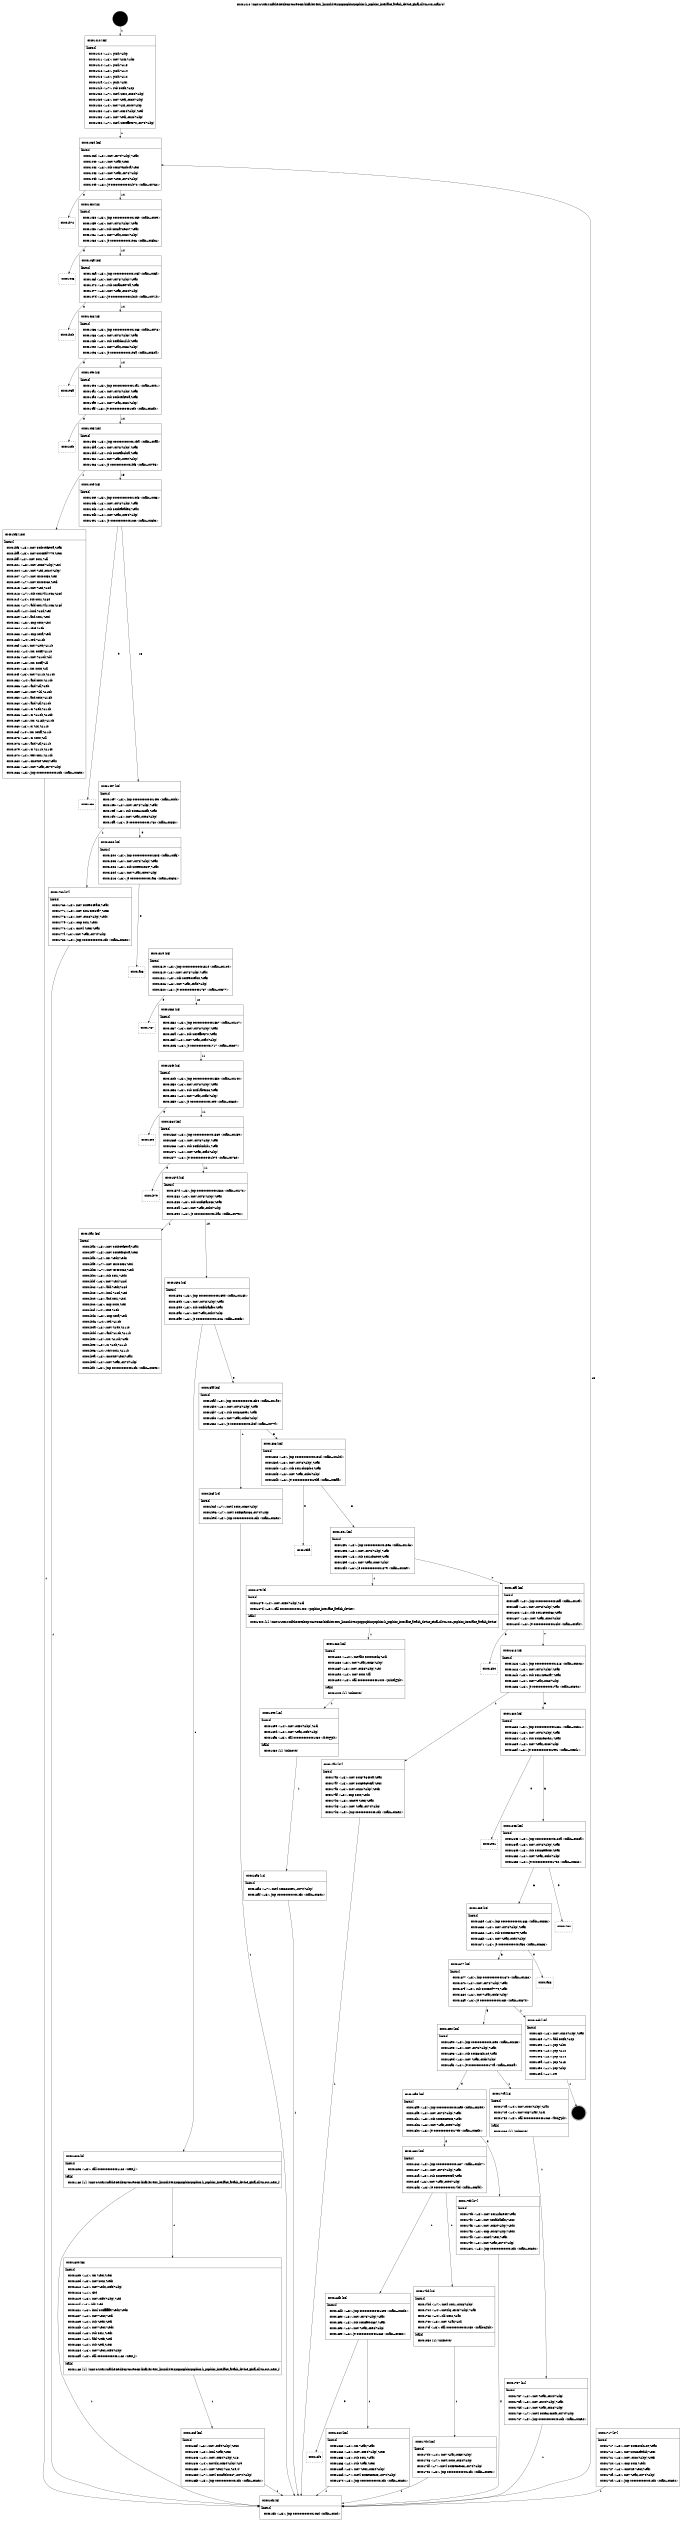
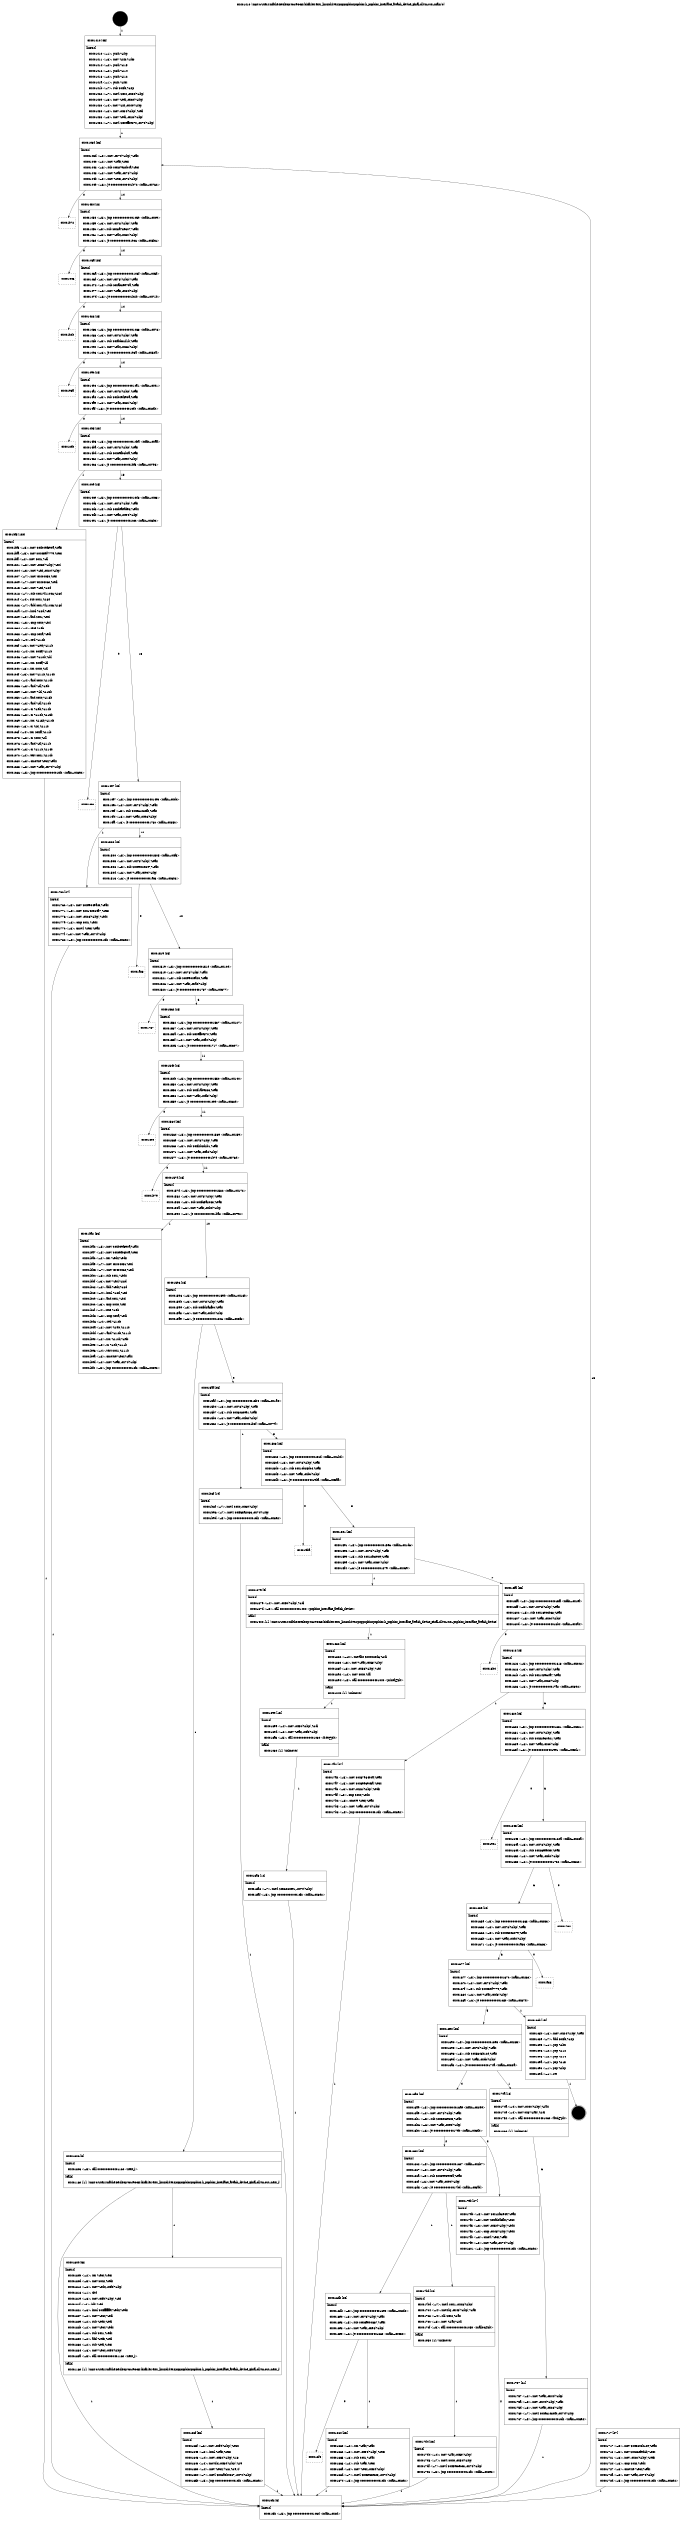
edge "0x4014e7 [25]" -> "0x401500 [25]": label " 0" -> " 12"
edge "0x401500 [25]" -> "0x401519 [25]": added, label "12"
edge "0x401519 [25]" -> "0x401532 [25]": label " 12" -> " 6"
edge "0x4015fa [25]" -> "0x401613 [25]": removed, label "7"
edge "0x40174a [13]" -> "0x401757 [21]": label " 1" -> " 6"
